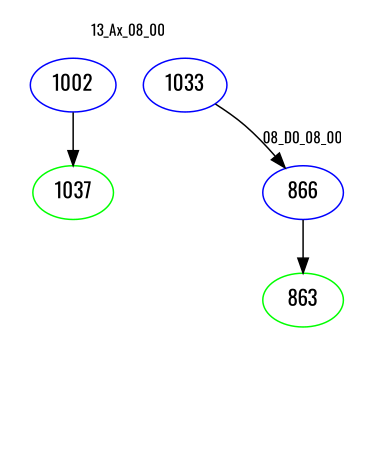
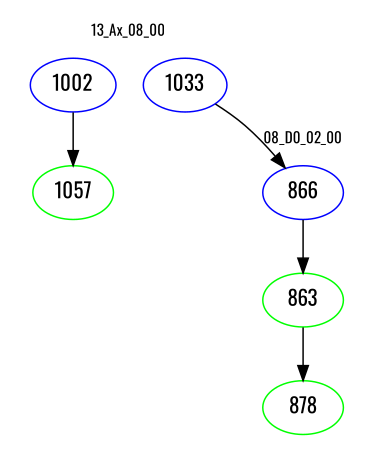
cluster "08_D0_08_00": label "08_D0_08_00" -> "08_D0_02_00"
node "1037": label "1037" -> "1057"
node "878": added
